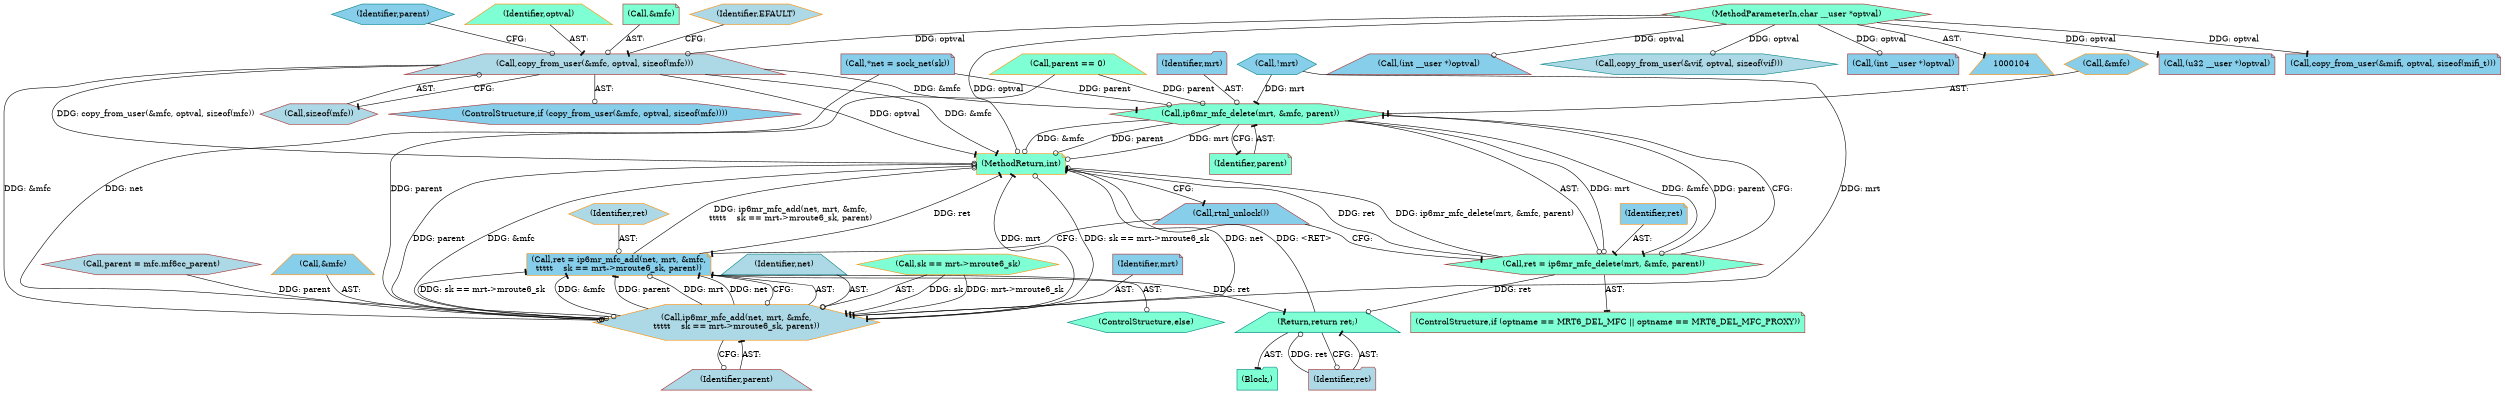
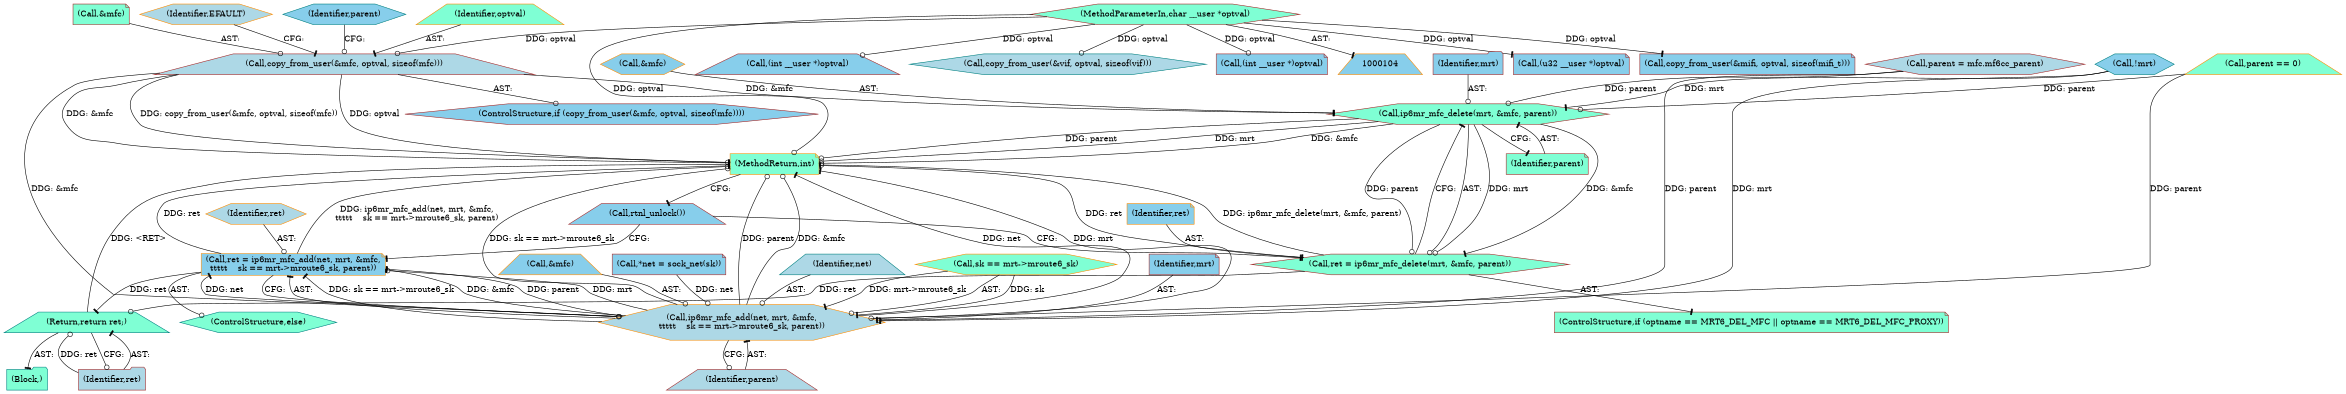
edge "(Call,*net = sock_net(sk))" -> "(Call,ip6mr_mfc_delete(mrt, &mfc, parent))": now "(Call,parent = mfc.mf6cc_parent)" -> "(Call,ip6mr_mfc_delete(mrt, &mfc, parent))"
node "(Call,sizeof(mfc))": removed
